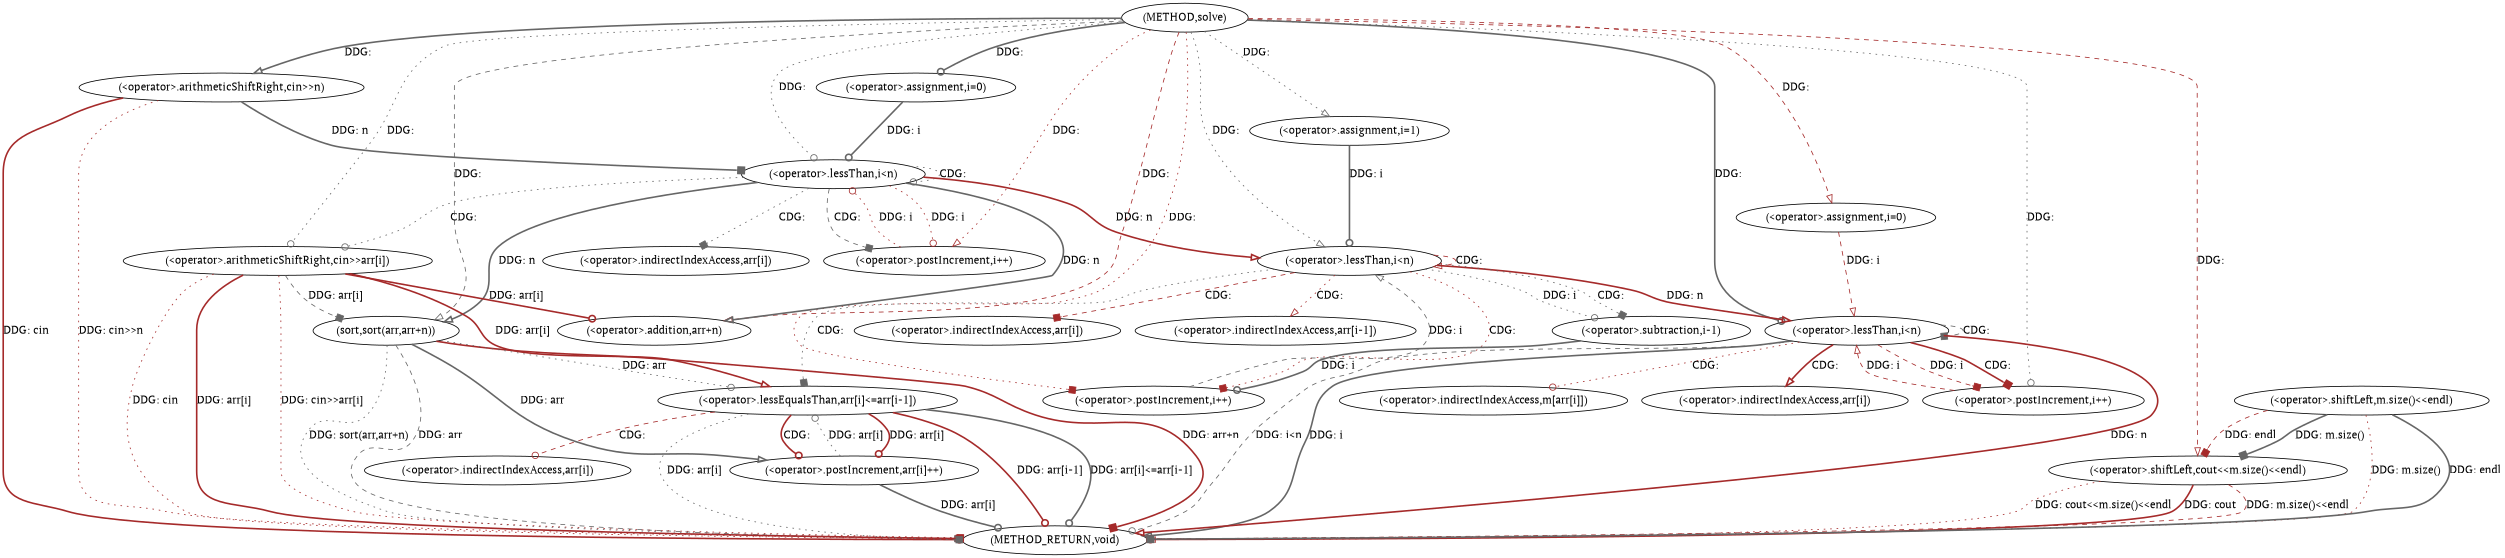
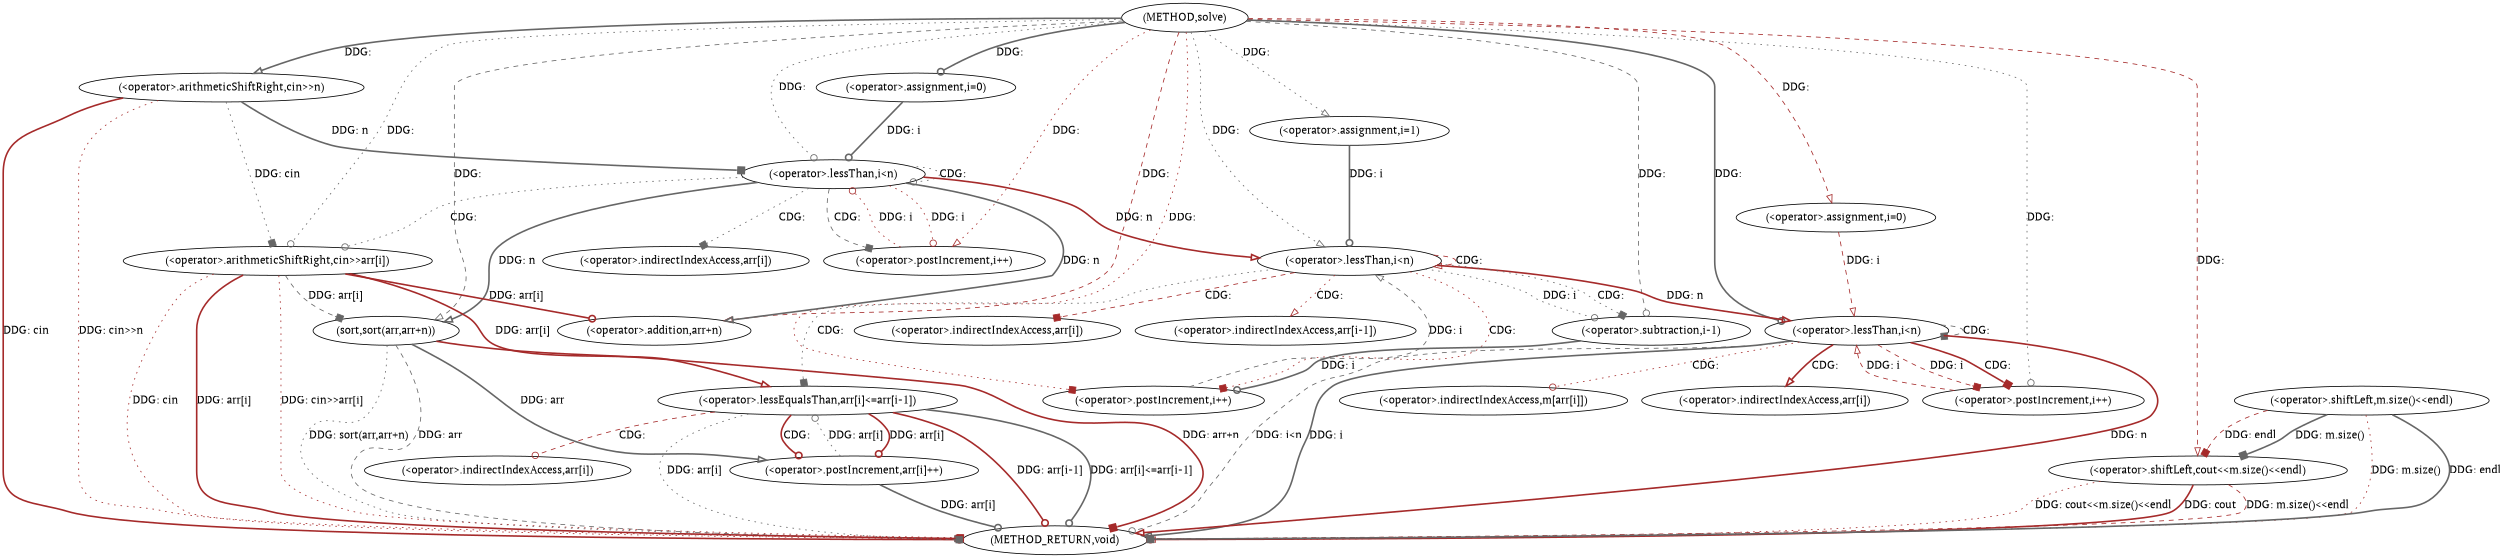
edge "(METHOD,solve)" -> "(<operator>.subtraction,i-1)": added, label "DDG:"
edge "(<operator>.arithmeticShiftRight,cin>>n)" -> "(<operator>.arithmeticShiftRight,cin>>arr[i])": added, label "DDG: cin"
edge "(sort,sort(arr,arr+n))" -> "(<operator>.lessEqualsThan,arr[i]<=arr[i-1])": removed, label "DDG: arr"
